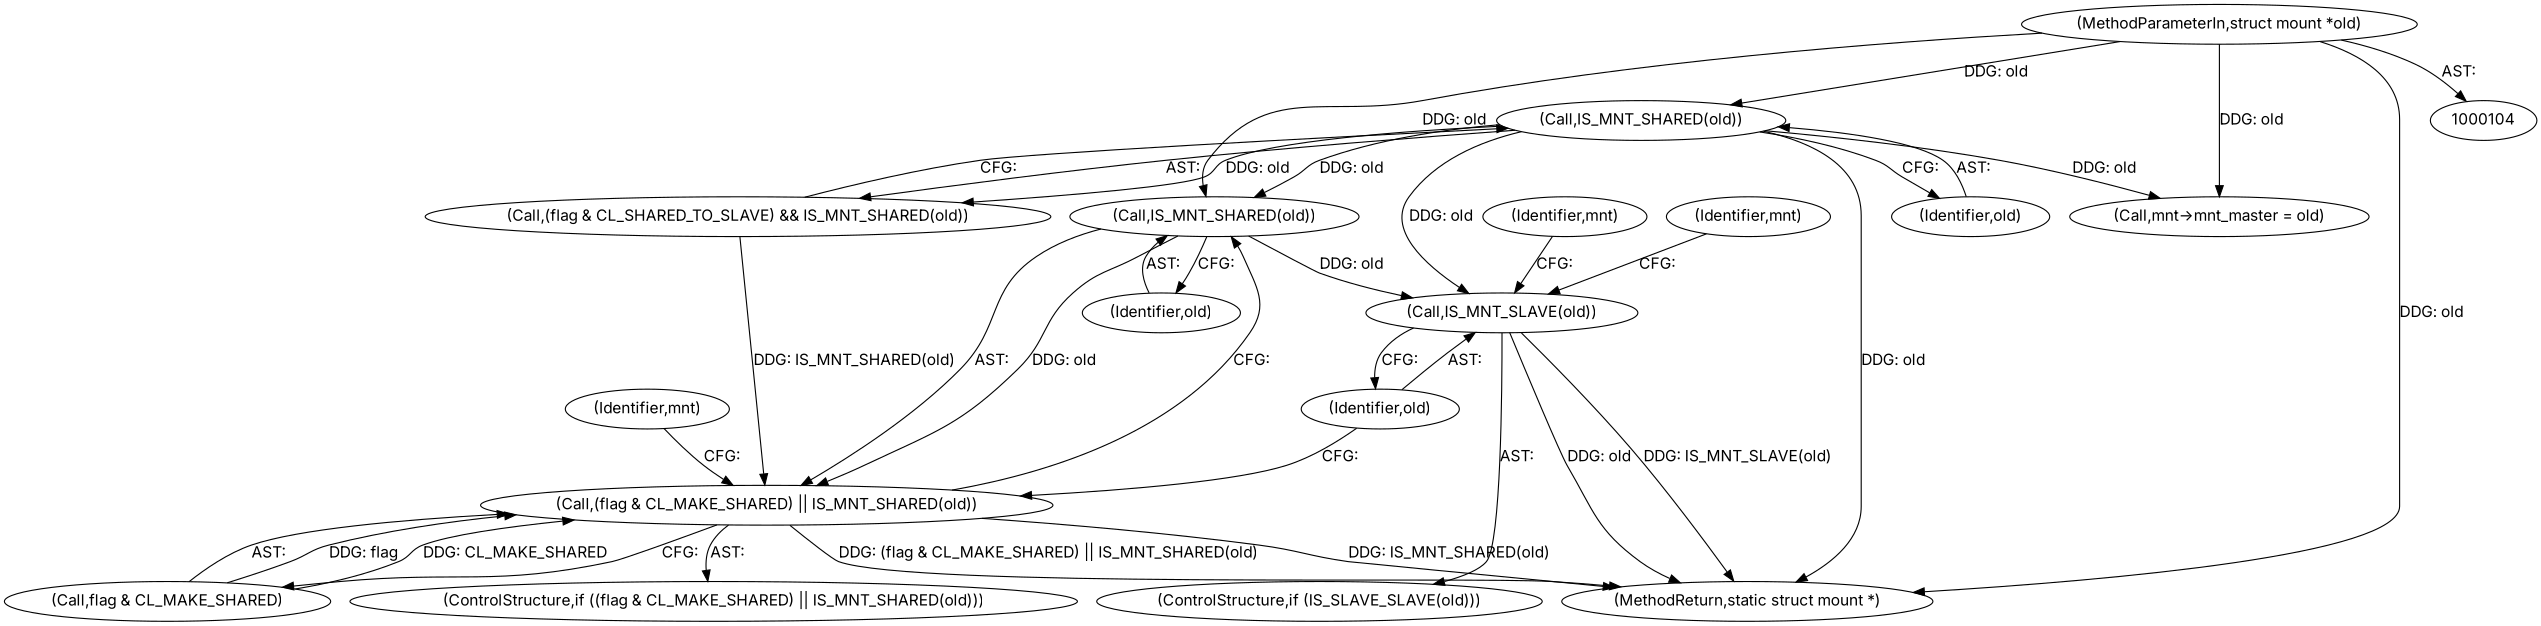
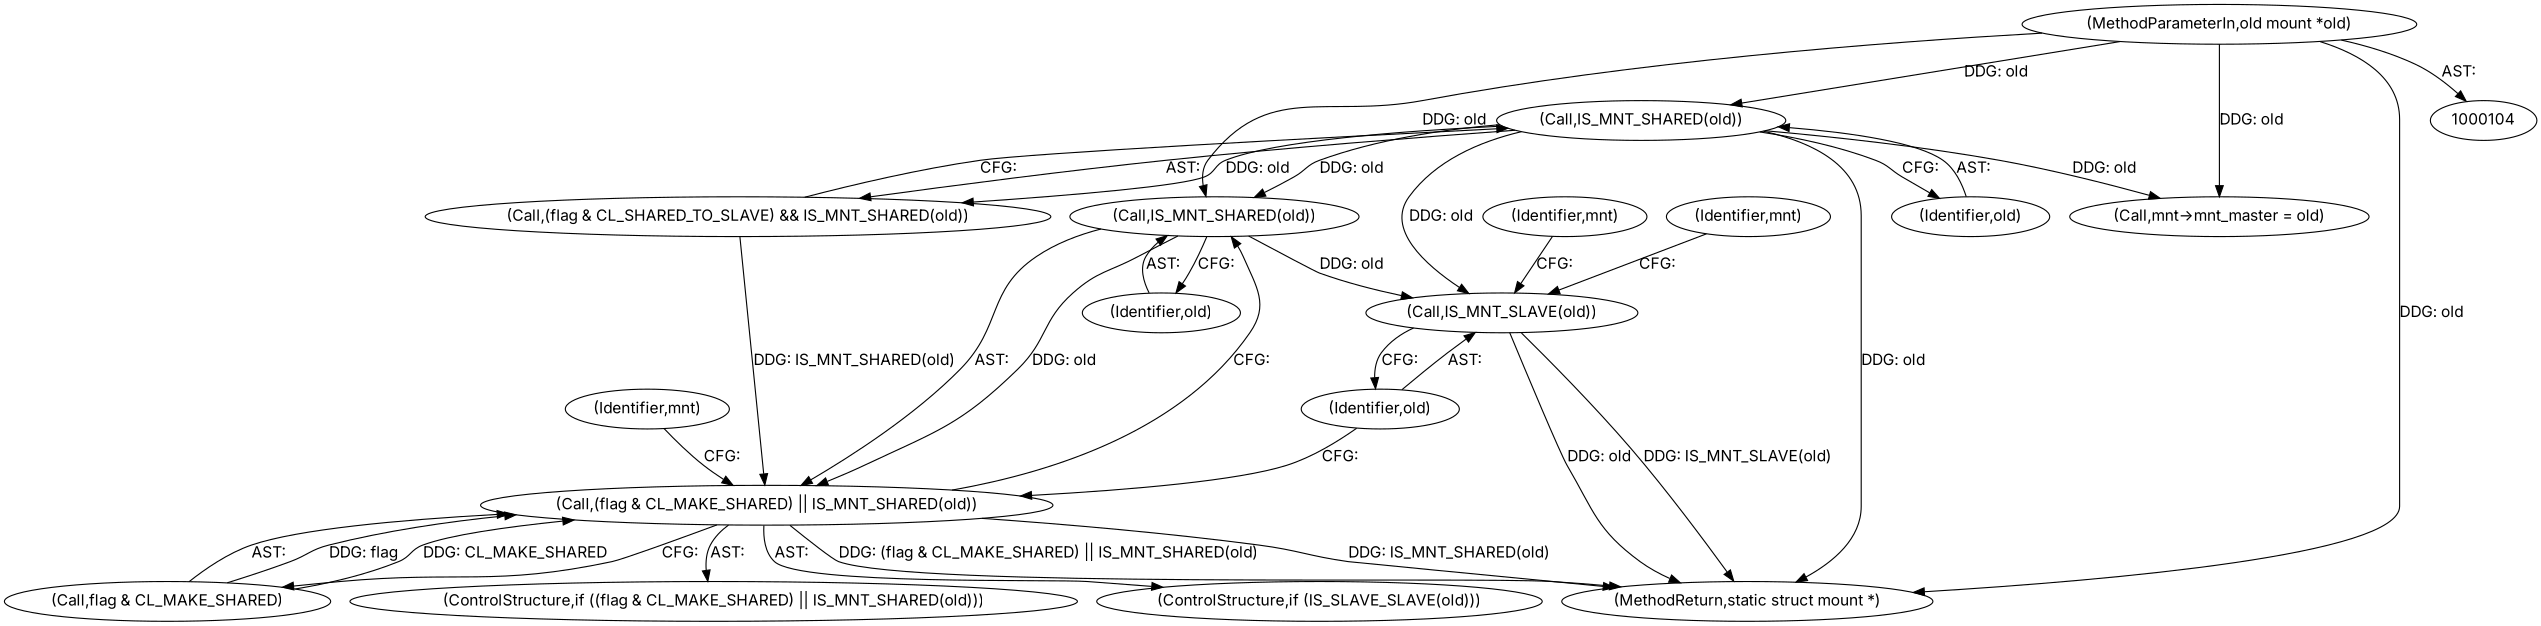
node "(MethodParameterIn,struct mount *old)": label "(MethodParameterIn,struct mount *old)" -> "(MethodParameterIn,old mount *old)"
edge "(Call,IS_MNT_SLAVE(old))" -> "(ControlStructure,if (IS_SLAVE_SLAVE(old)))": now "(Call,(flag & CL_MAKE_SHARED) || IS_MNT_SHARED(old))" -> "(ControlStructure,if (IS_SLAVE_SLAVE(old)))"
